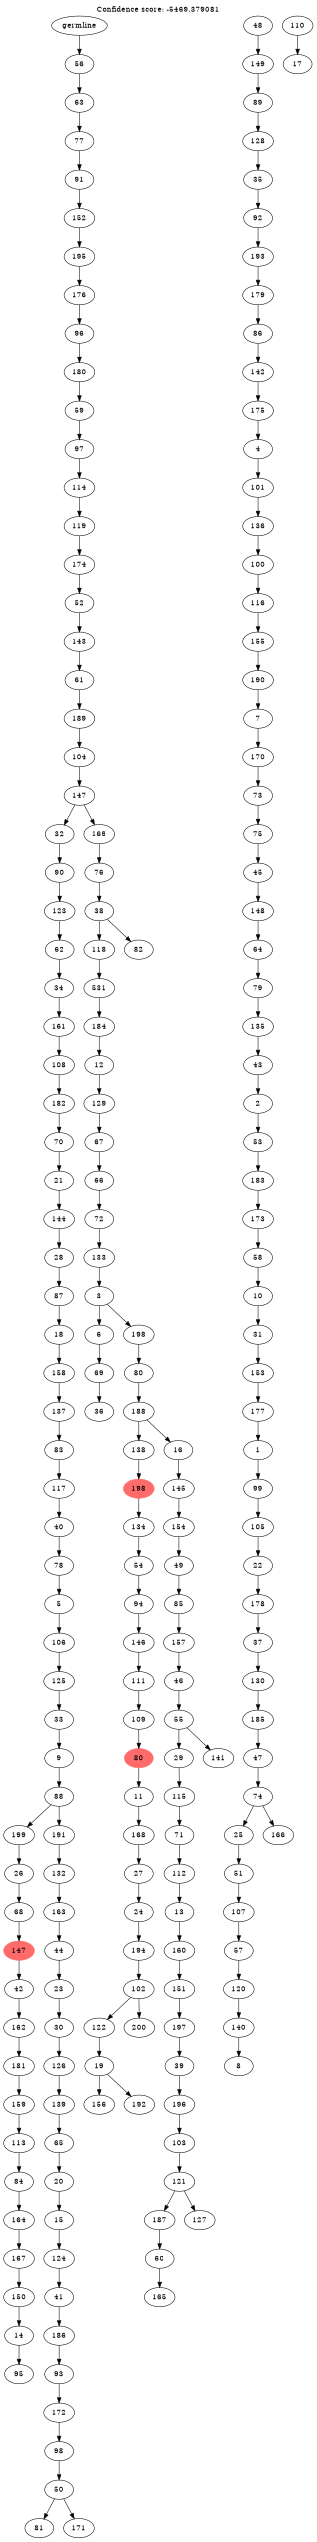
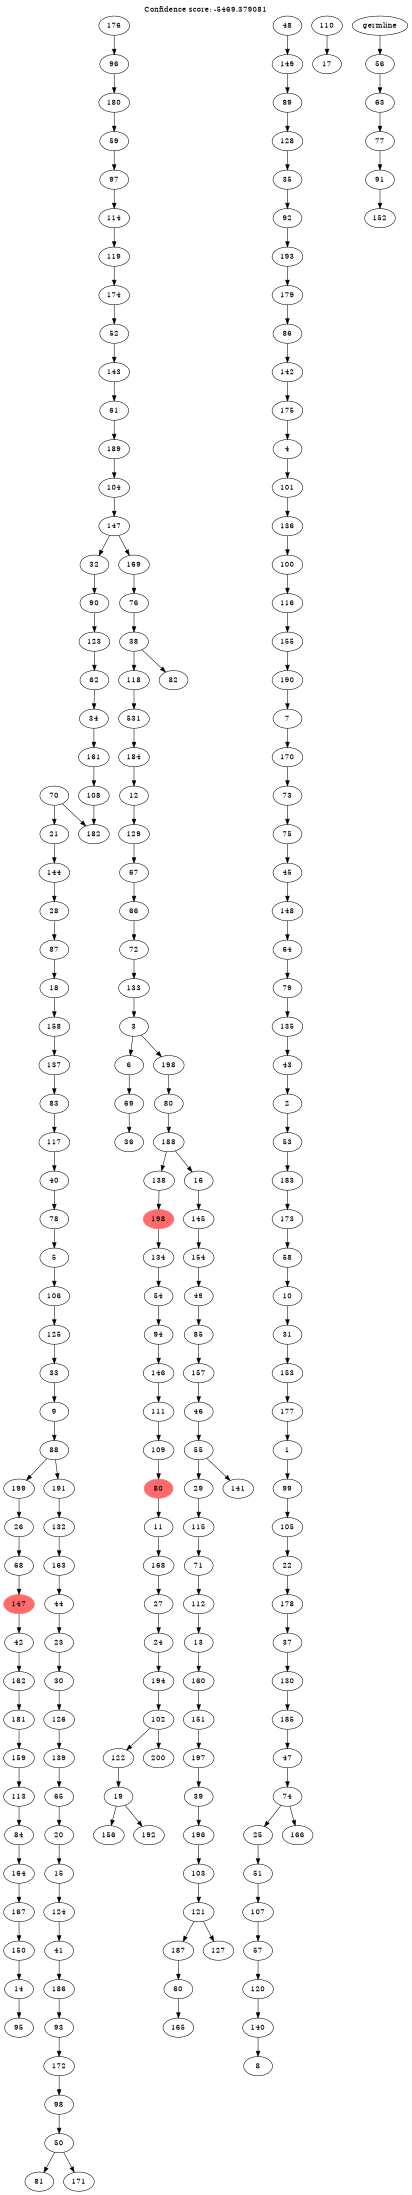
node "195": removed
edge "182" -> "70": reversed
